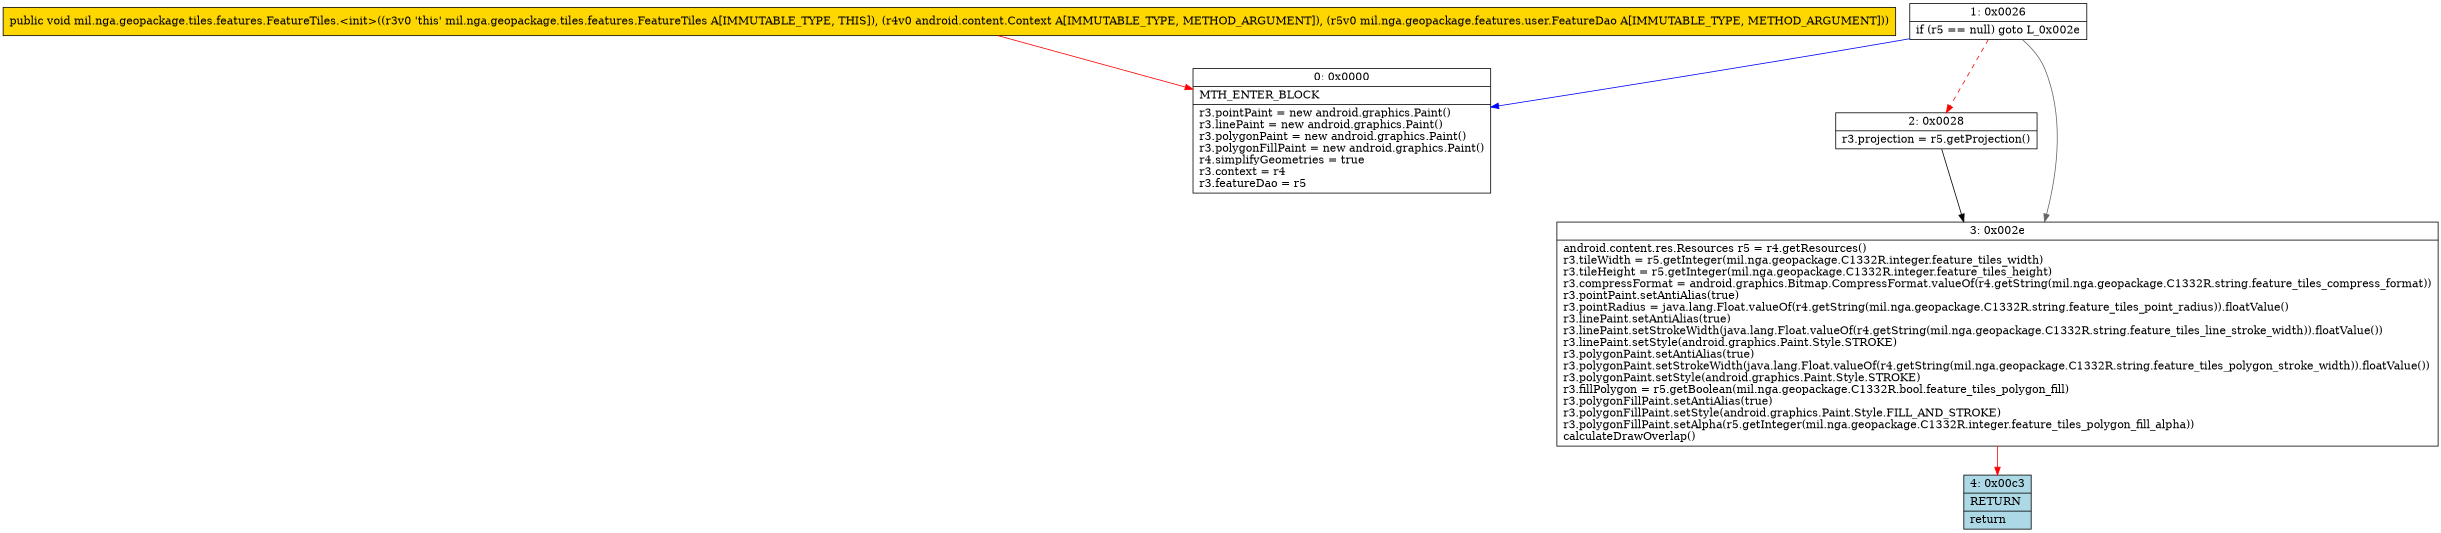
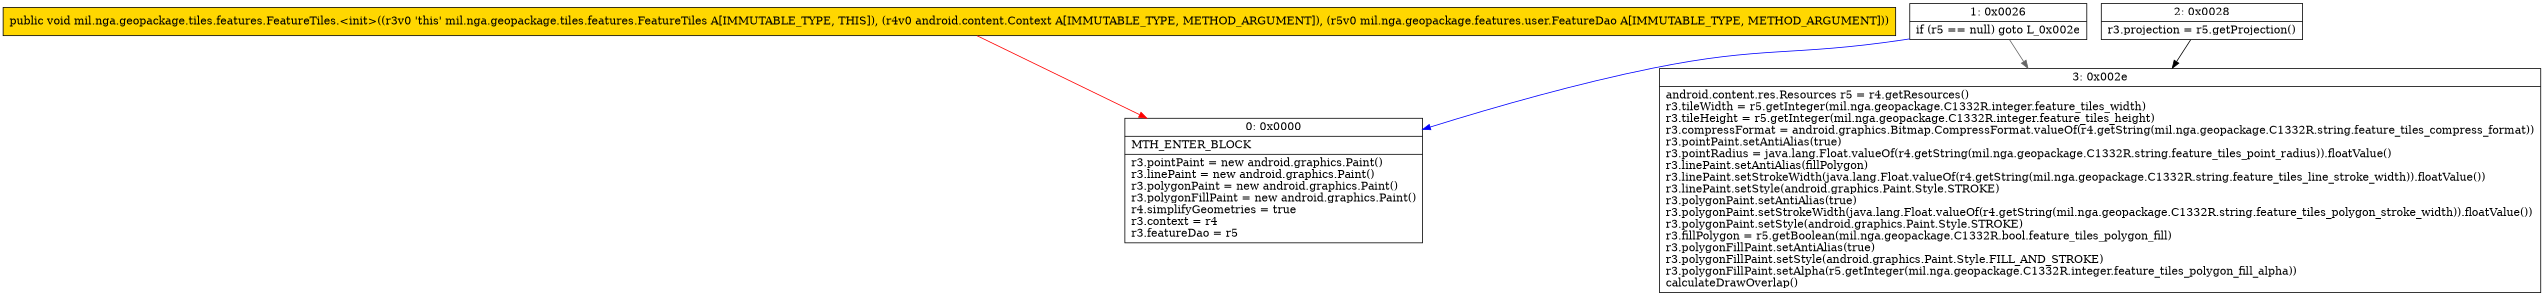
edge "1: 0x0026" -> "2: 0x0028": removed
node "3: 0x002e": text "r3.linePaint.setAntiAlias(true)" -> "r3.linePaint.setAntiAlias(fillPolygon)"
node "4: 0x00c3": removed
